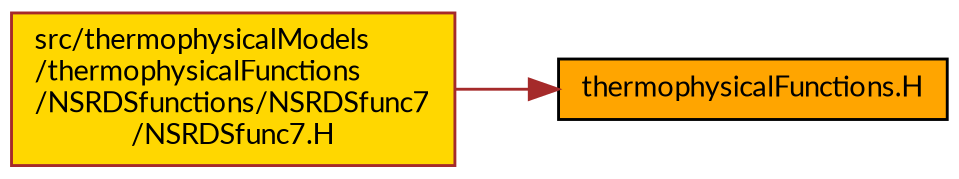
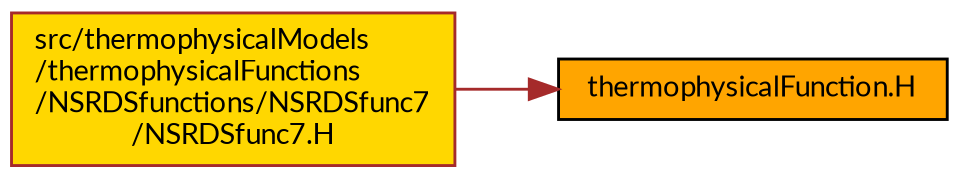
node "thermophysicalFunctions.H": label "thermophysicalFunctions.H" -> "thermophysicalFunction.H"
